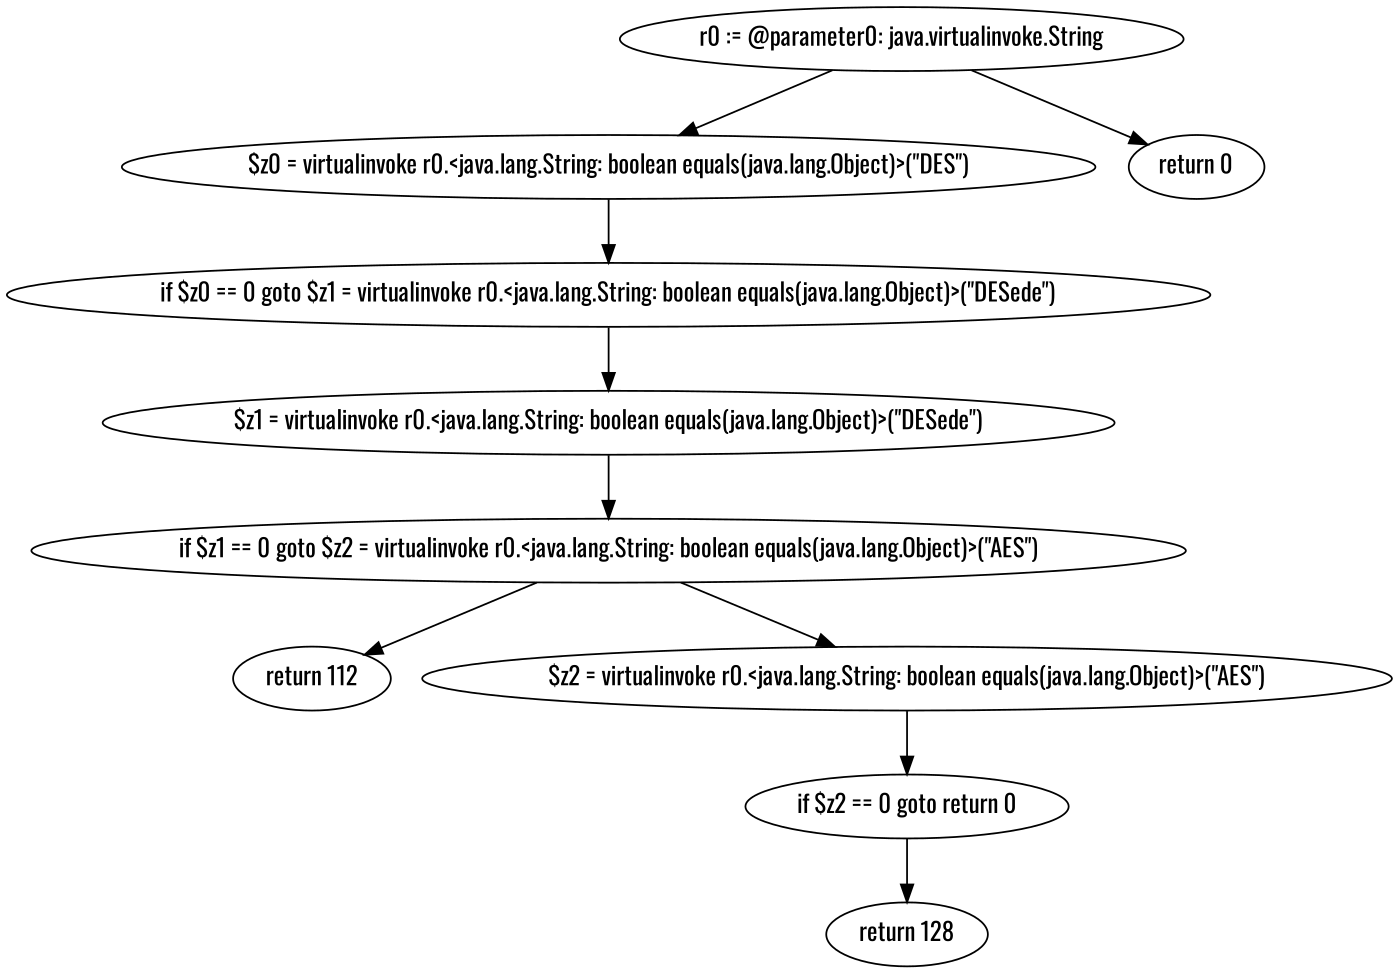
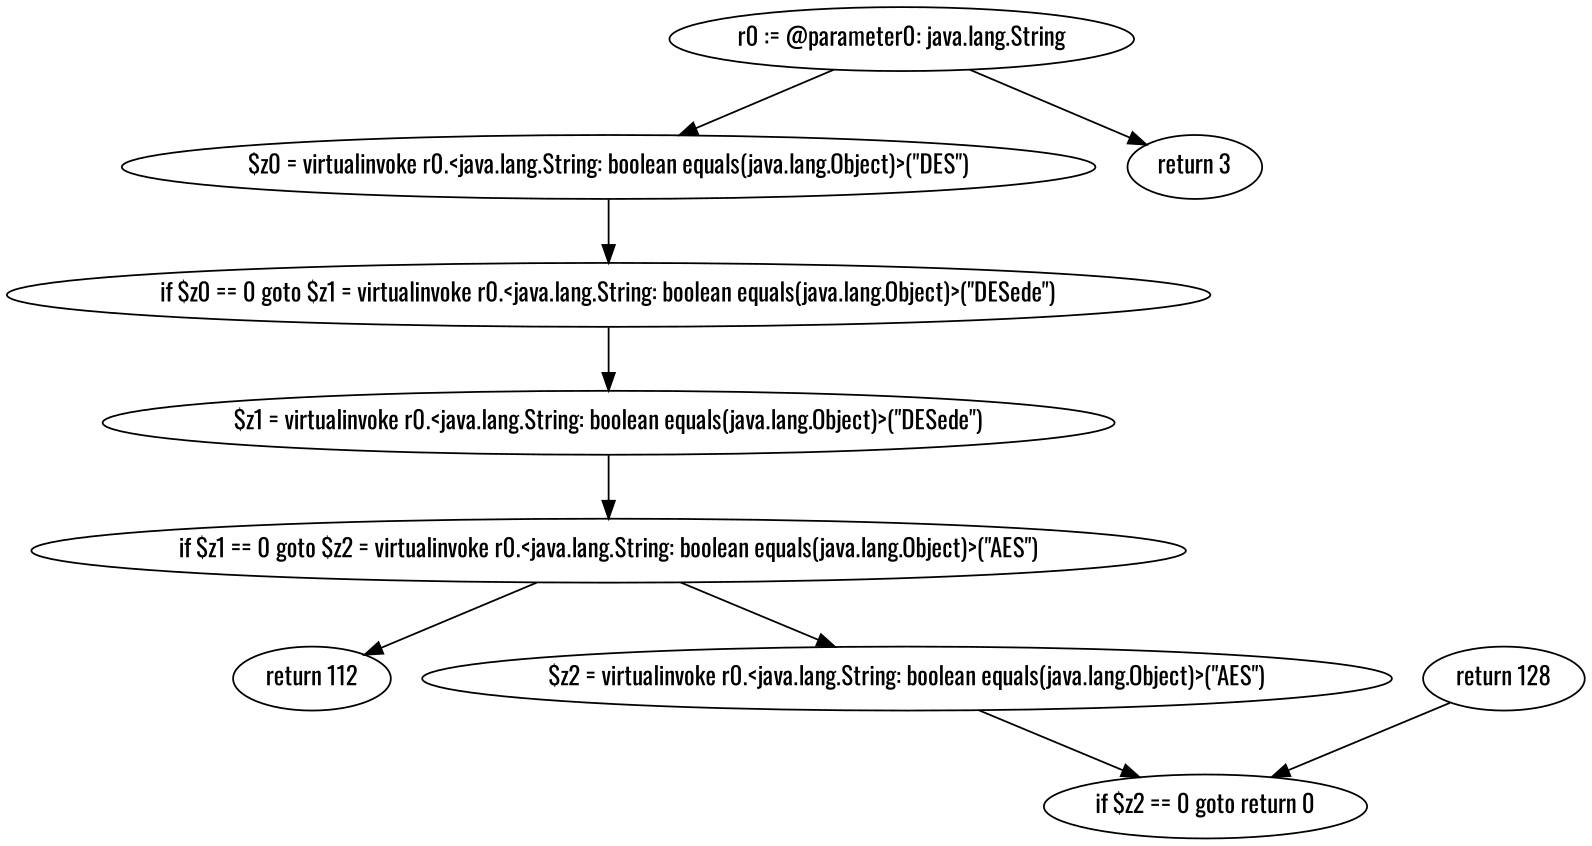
node "r0 := @parameter0: java.virtualinvoke.String": label "r0 := @parameter0: java.virtualinvoke.String" -> "r0 := @parameter0: java.lang.String"
node "return 0": label "return 0" -> "return 3"
edge "if $z2 == 0 goto return 0" -> "return 128": reversed
